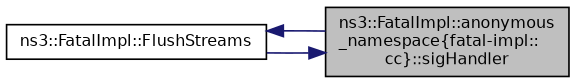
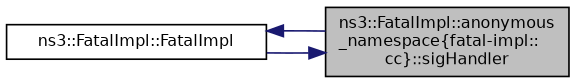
node "ns3::FatalImpl::FlushStreams": label "ns3::FatalImpl::FlushStreams" -> "ns3::FatalImpl::FatalImpl"
